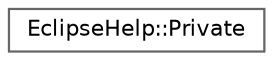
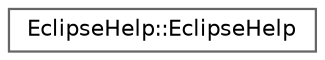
node "EclipseHelp::Private": label "EclipseHelp::Private" -> "EclipseHelp::EclipseHelp"
